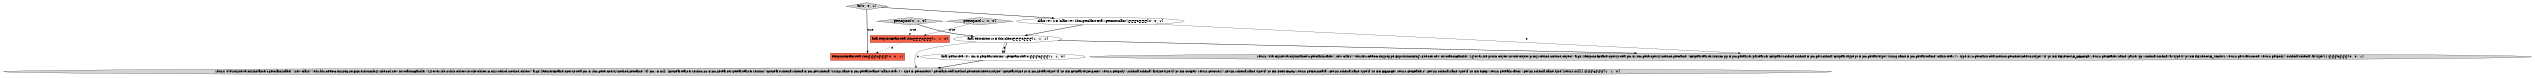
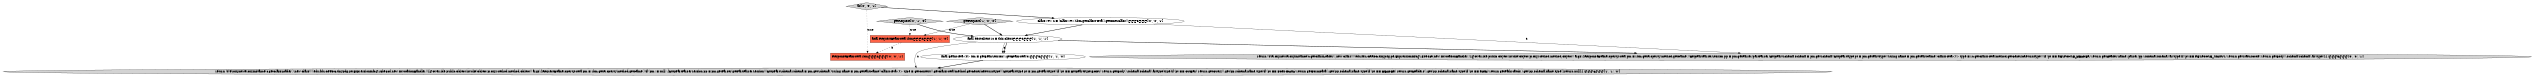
edge "getRequest['1', '0', '0']" -> "final RestClient rc = this.client@@@4@@@['1', '1', '1']": added
edge "as['0', '0', '1']" -> "ResponseBeanMeta rbm@@@2@@@['0', '0', '1']": style bold -> dotted
